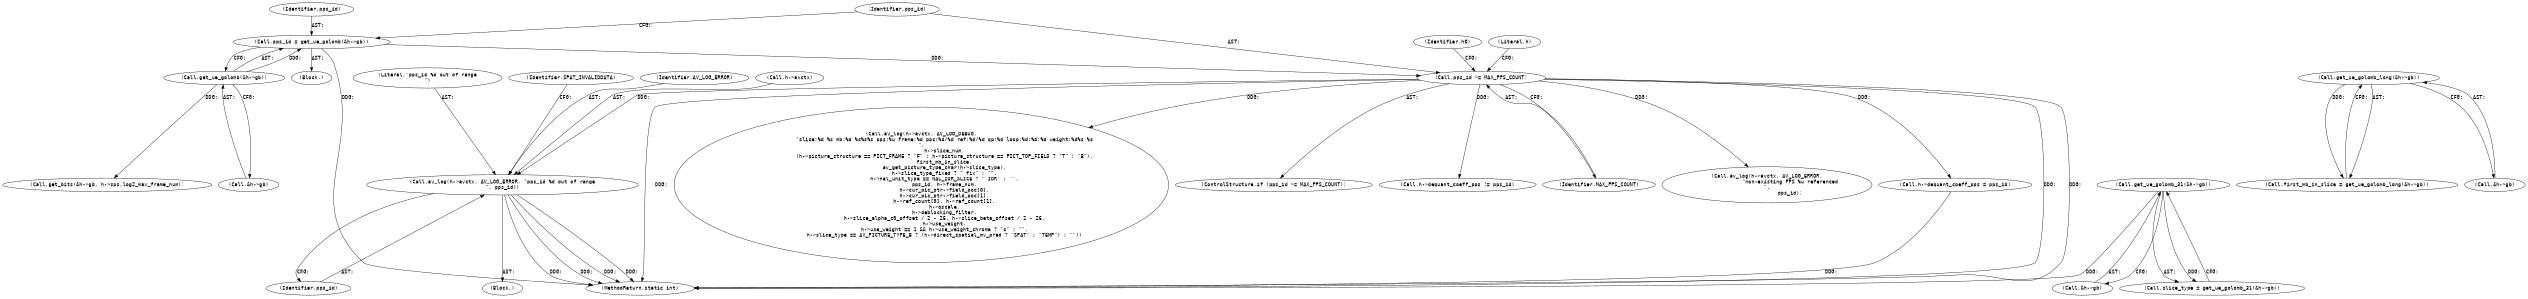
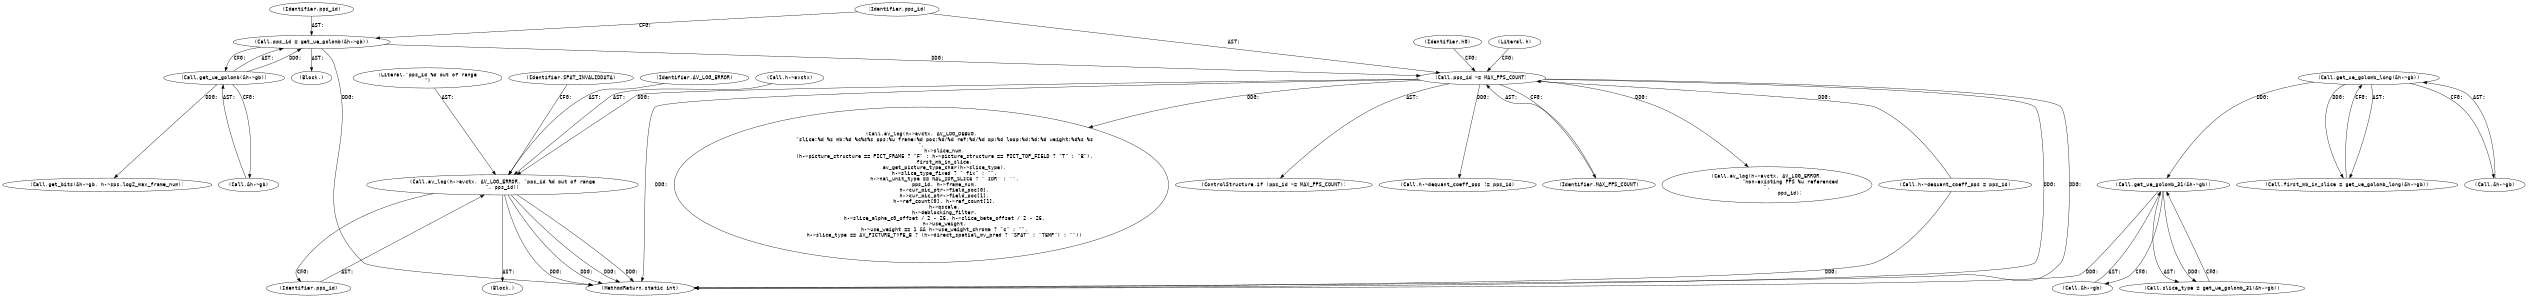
edge "(Call,pps_id >= MAX_PPS_COUNT)" -> "(Call,h->dequant_coeff_pps = pps_id)": reversed
edge "(Call,get_ue_golomb_long(&h->gb))" -> "(Call,get_ue_golomb_31(&h->gb))": added, label "DDG:"
